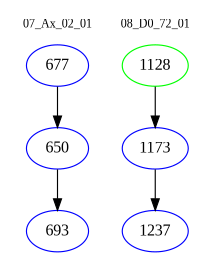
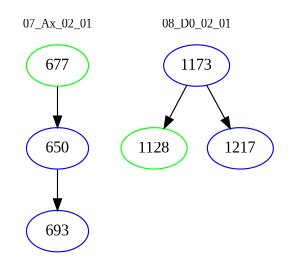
cluster "08_D0_72_01": label "08_D0_72_01" -> "08_D0_02_01"
node "677": color blue -> green
edge "1128" -> "1173": reversed
node "1237": label "1237" -> "1217"
